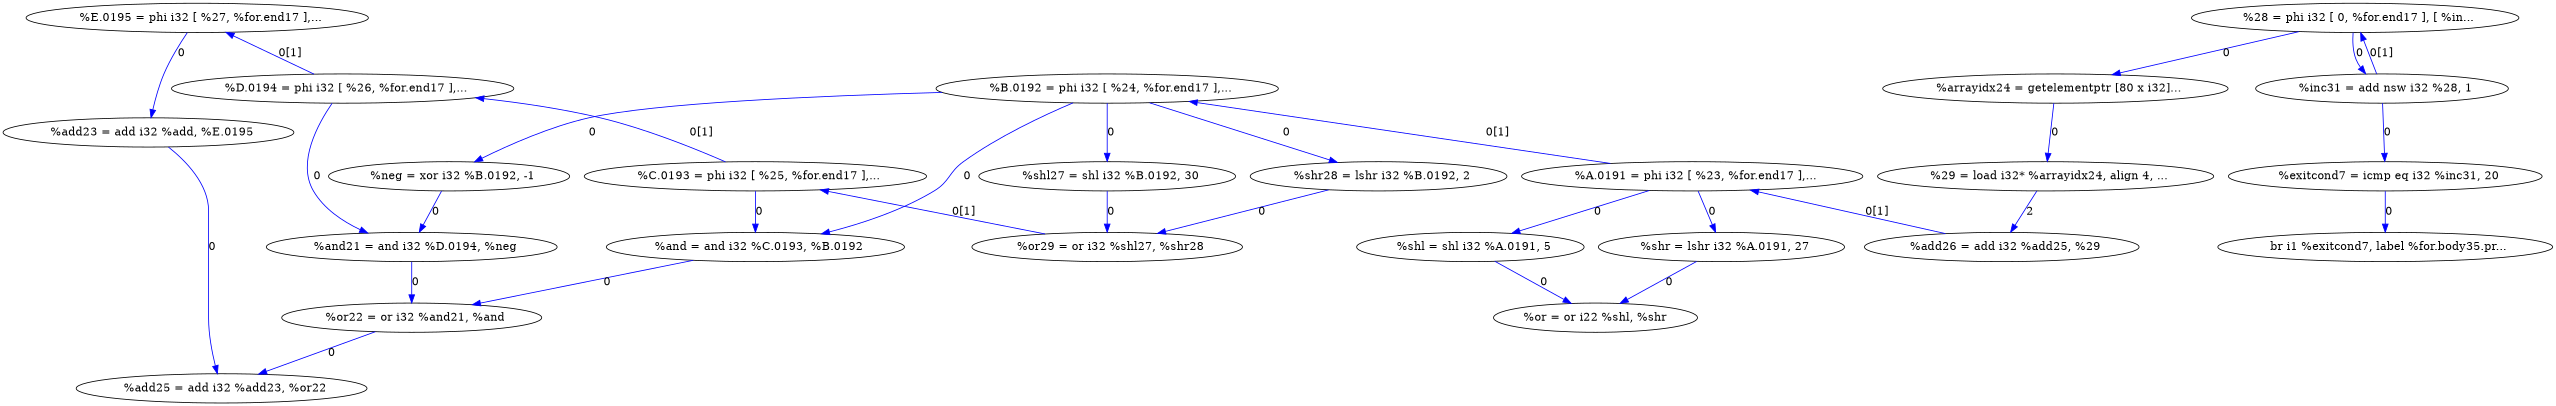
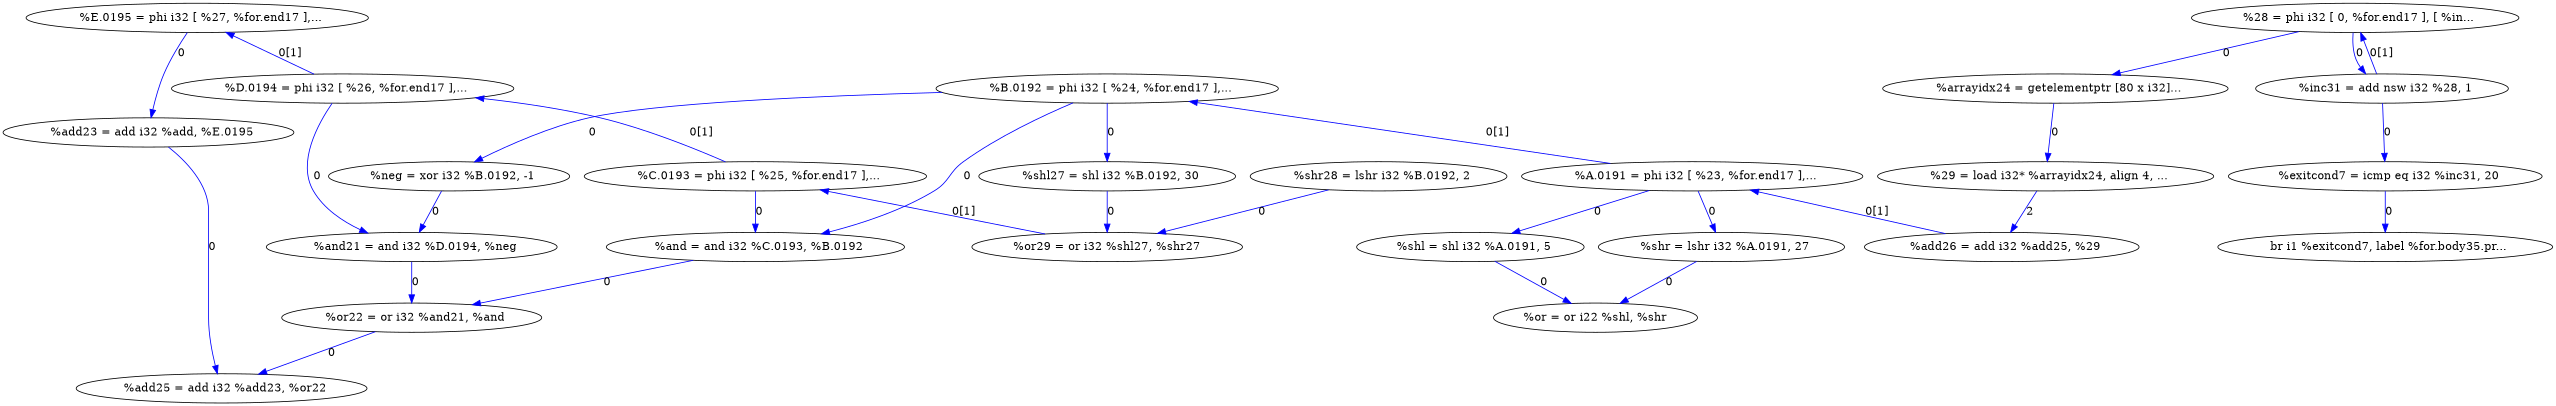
edge "%B.0192 = phi i32 [ %24, %for.end17 ],..." -> "%shr28 = lshr i32 %B.0192, 2": removed, label "0"
node "%or29 = or i32 %shl27, %shr28": label "%or29 = or i32 %shl27, %shr28" -> "%or29 = or i32 %shl27, %shr27"
